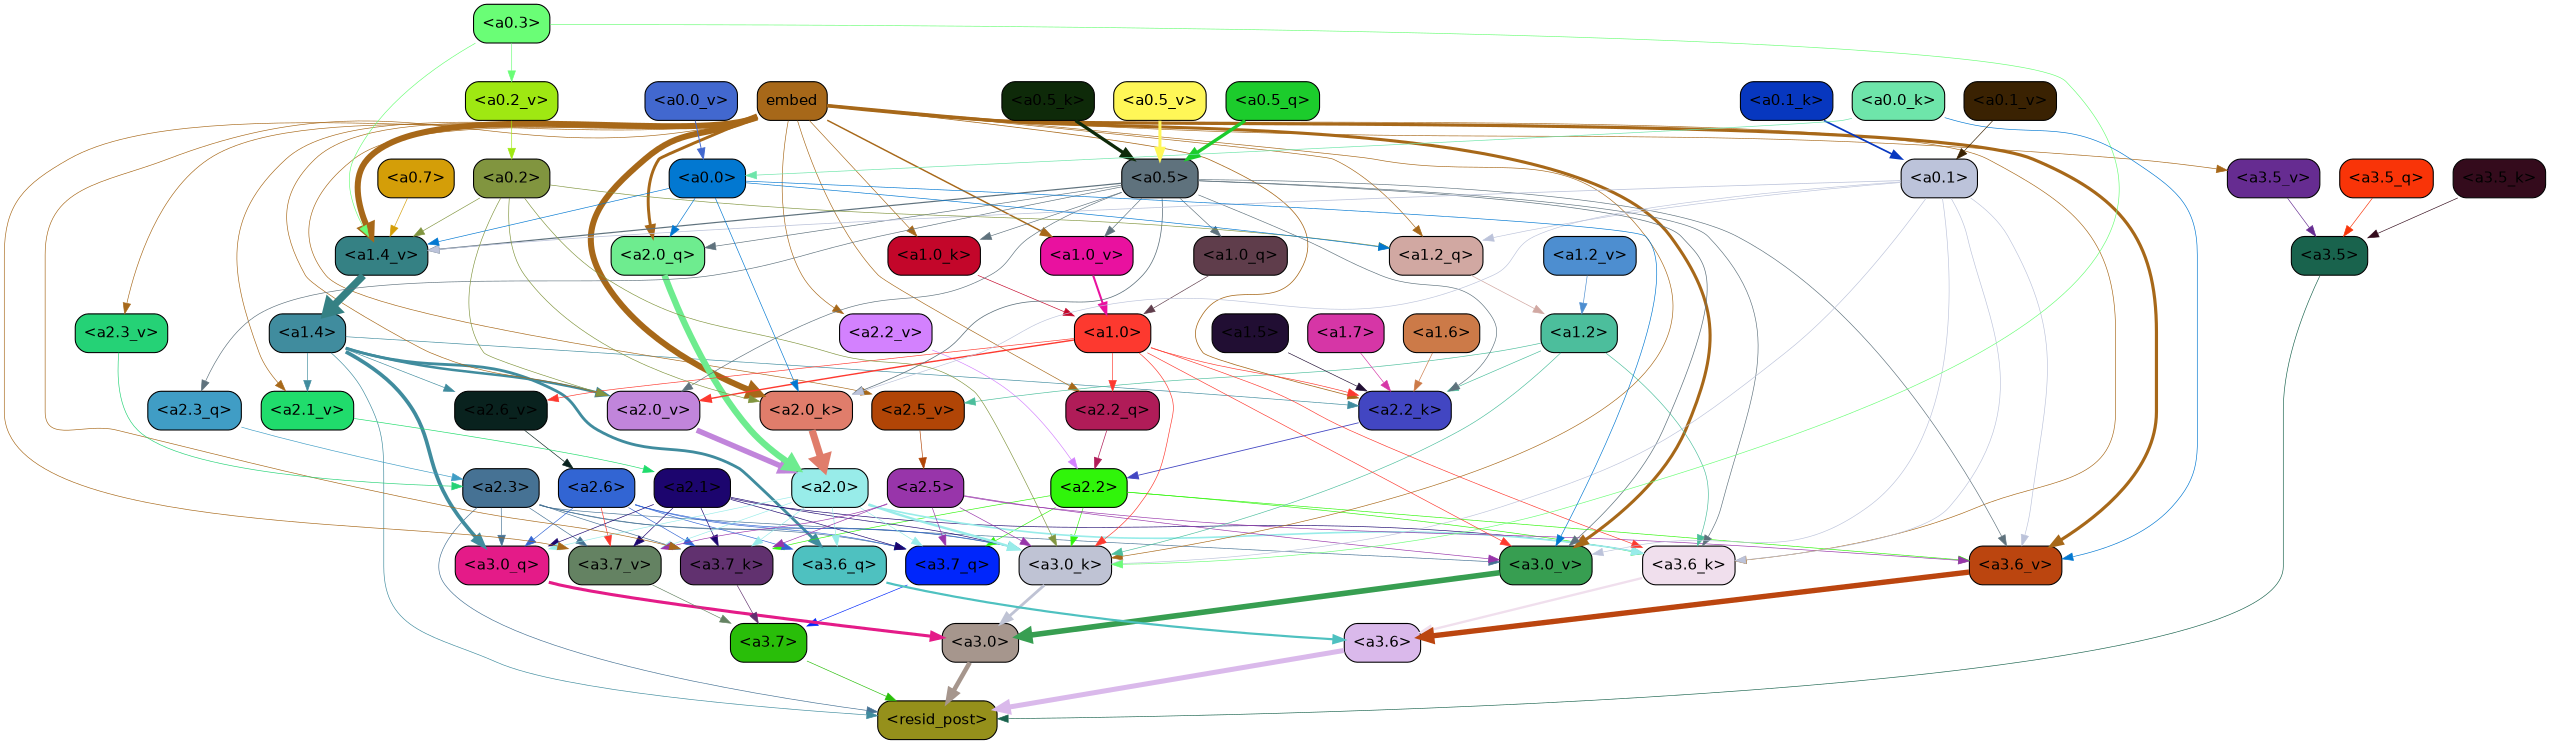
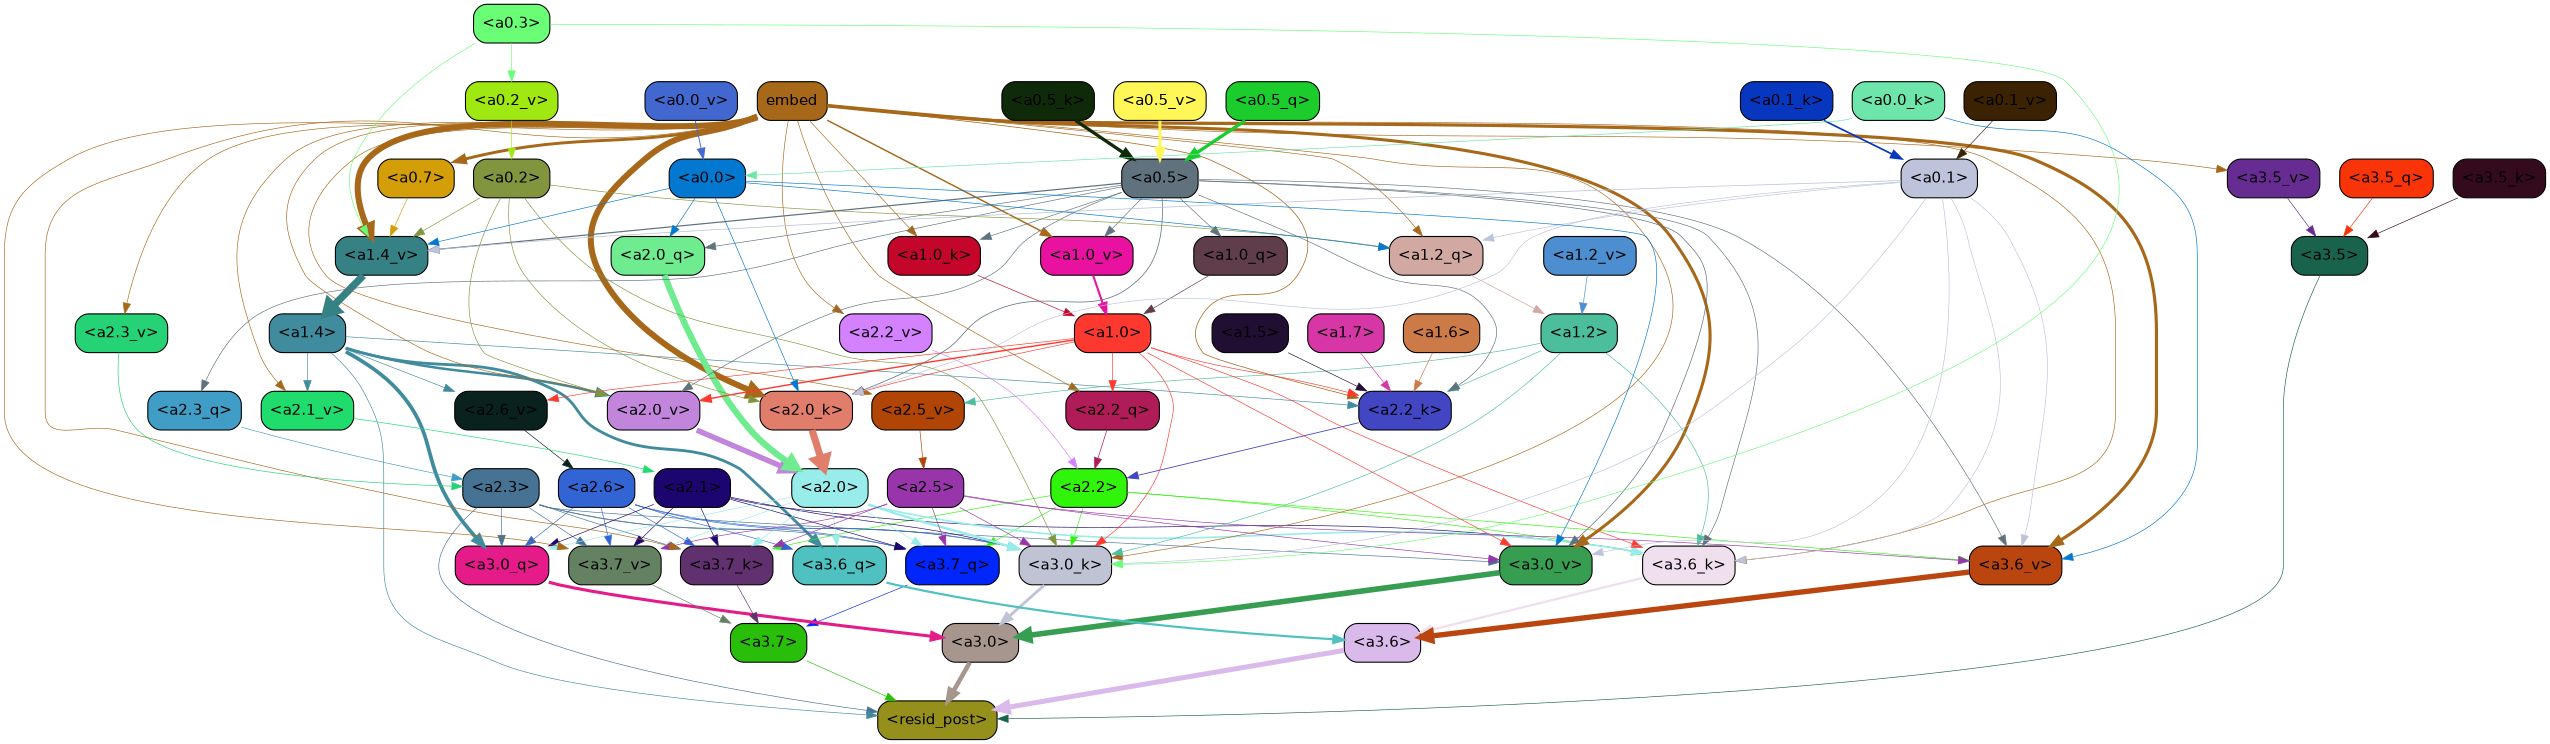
edge "embed" -> "<a2.0_q>": now "embed" -> "<a0.7>"
edge "<a1.0>" -> "<a2.0_k>": added
edge "<a2.6>" -> "<a3.7_v>": color #fd392f -> #3265d3
